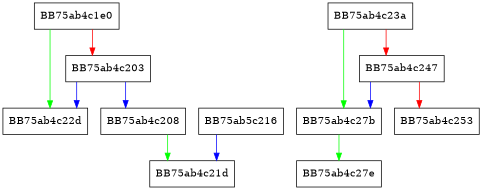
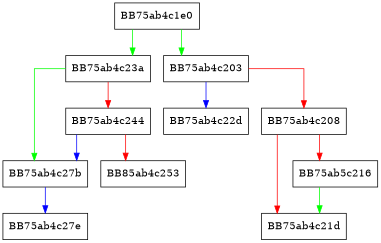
edge "BB75ab4c1e0" -> "BB75ab4c203": color red -> green
edge "BB75ab4c1e0" -> "BB75ab4c22d": now "BB75ab4c1e0" -> "BB75ab4c23a"
node "BB75ab4c247": label "BB75ab4c247" -> "BB75ab4c244"
edge "BB75ab4c203" -> "BB75ab4c208": color blue -> red
node "BB75ab4c253": label "BB75ab4c253" -> "BB85ab4c253"
edge "BB75ab4c208" -> "BB75ab4c21d": color green -> red
edge "BB75ab5c216" -> "BB75ab4c21d": color blue -> green
edge "BB75ab4c208" -> "BB75ab5c216": added
edge "BB75ab4c27b" -> "BB75ab4c27e": color green -> blue
